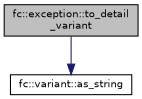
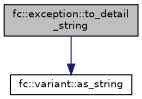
node "fc::exception::to_detail _variant": label "fc::exception::to_detail _variant" -> "fc::exception::to_detail _string"
